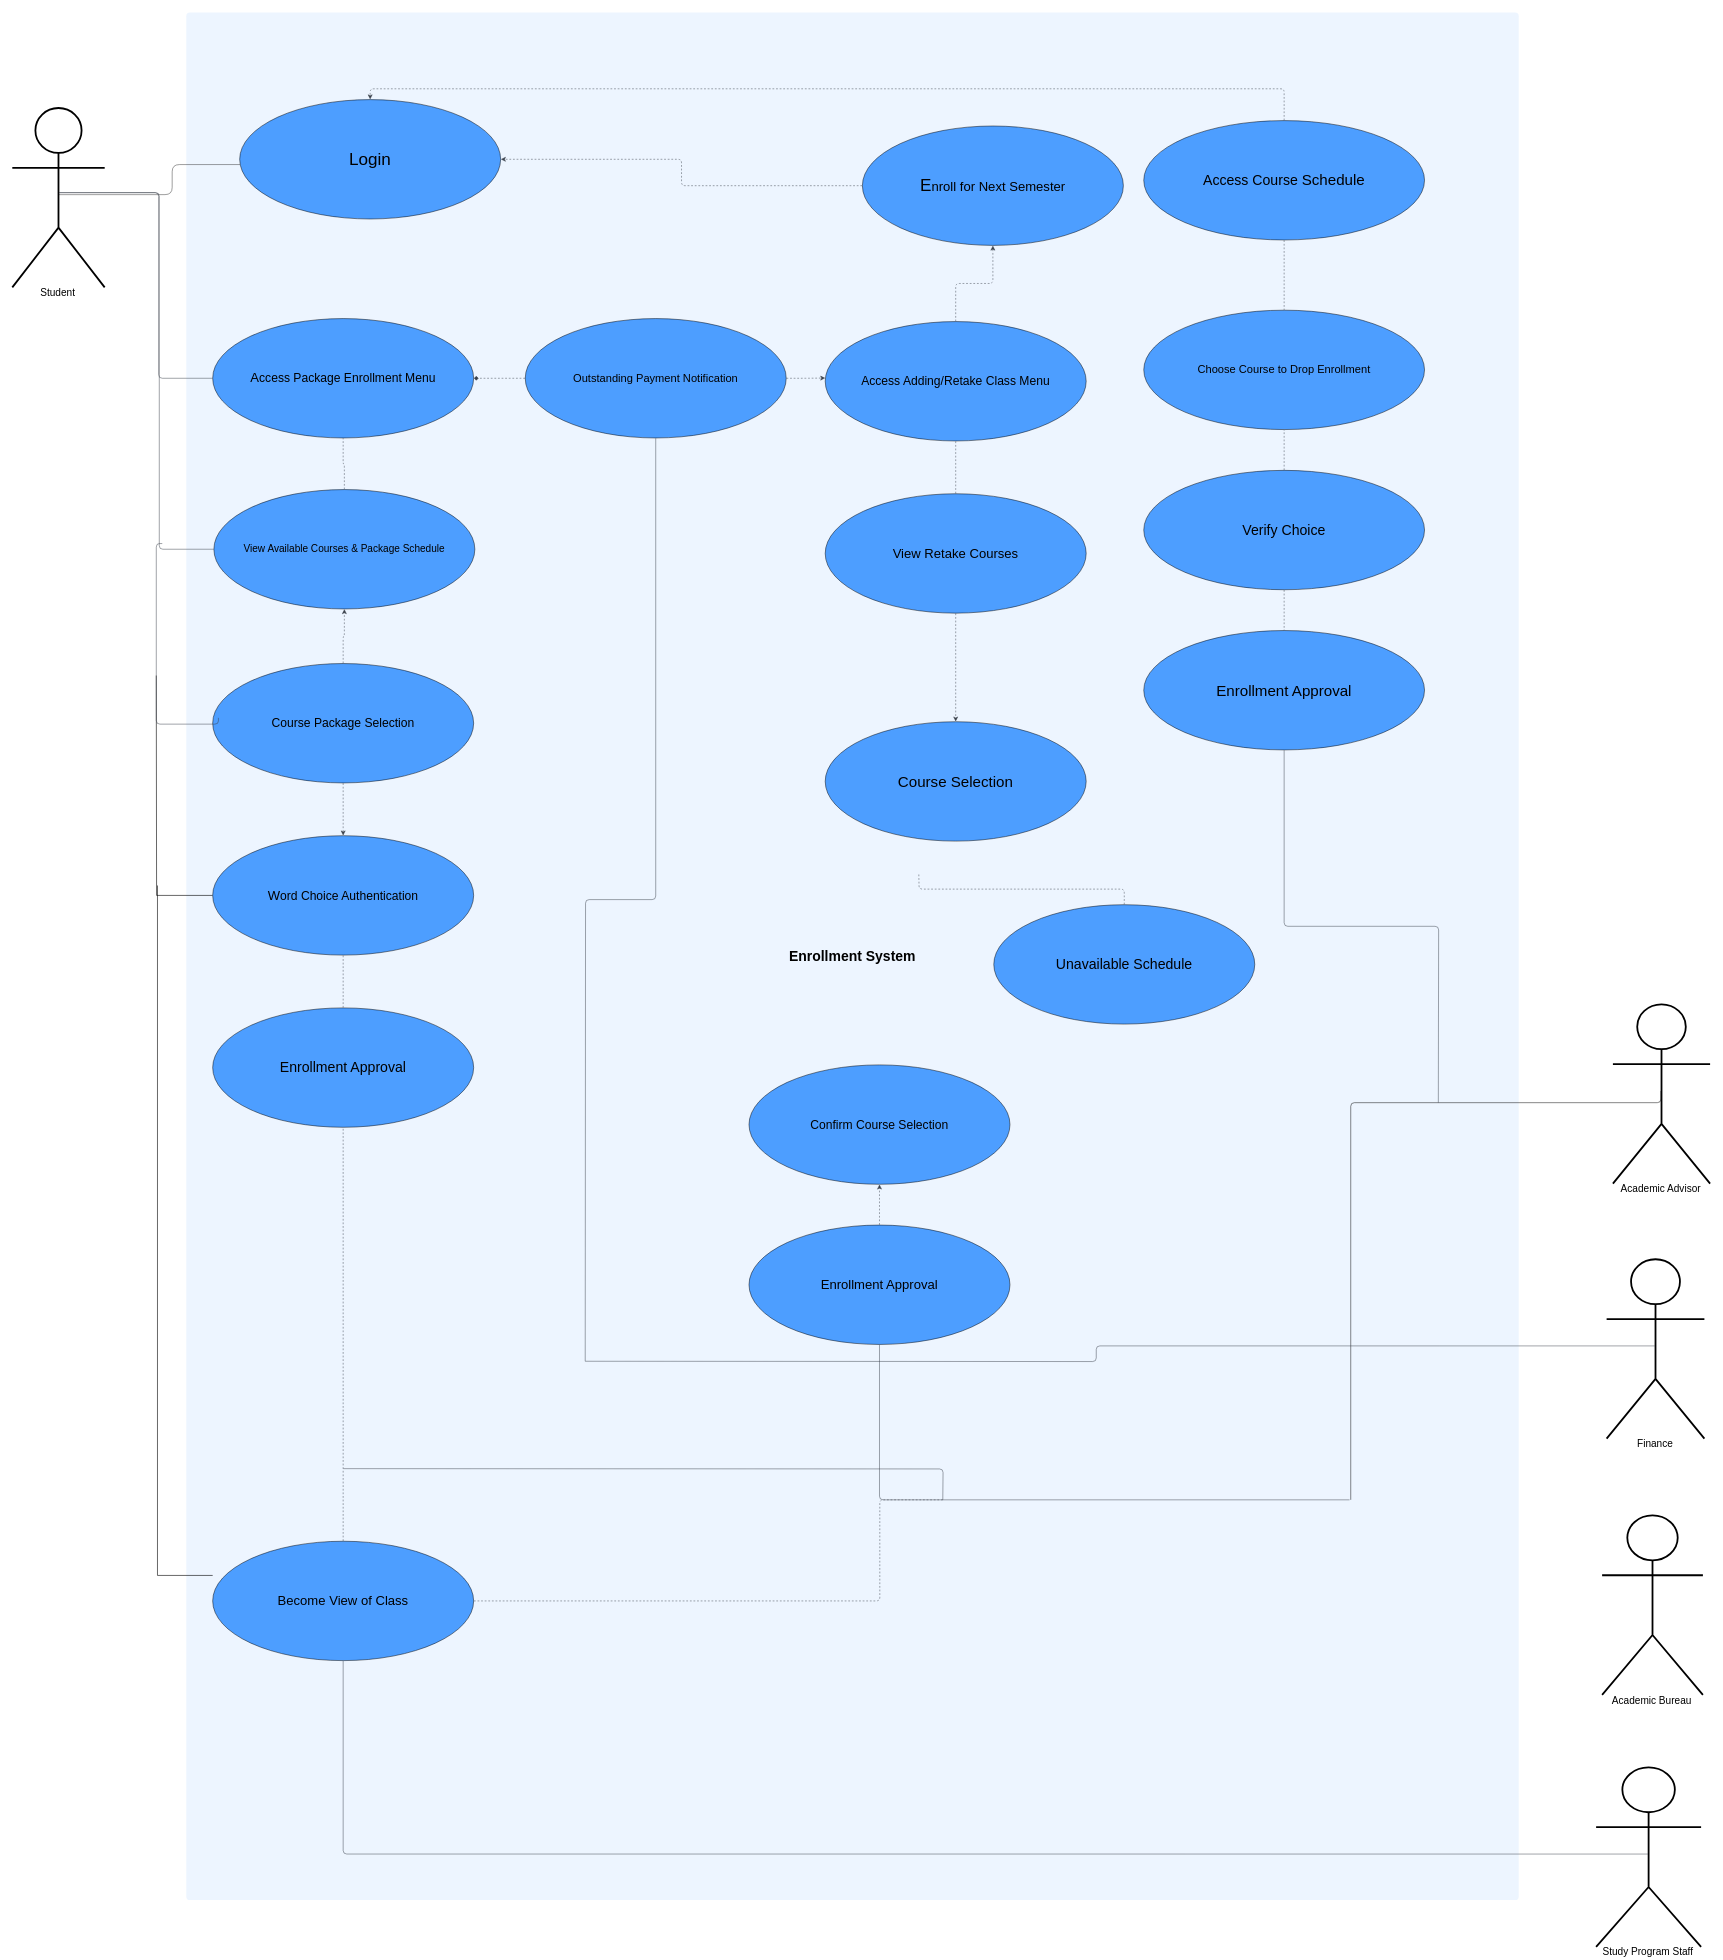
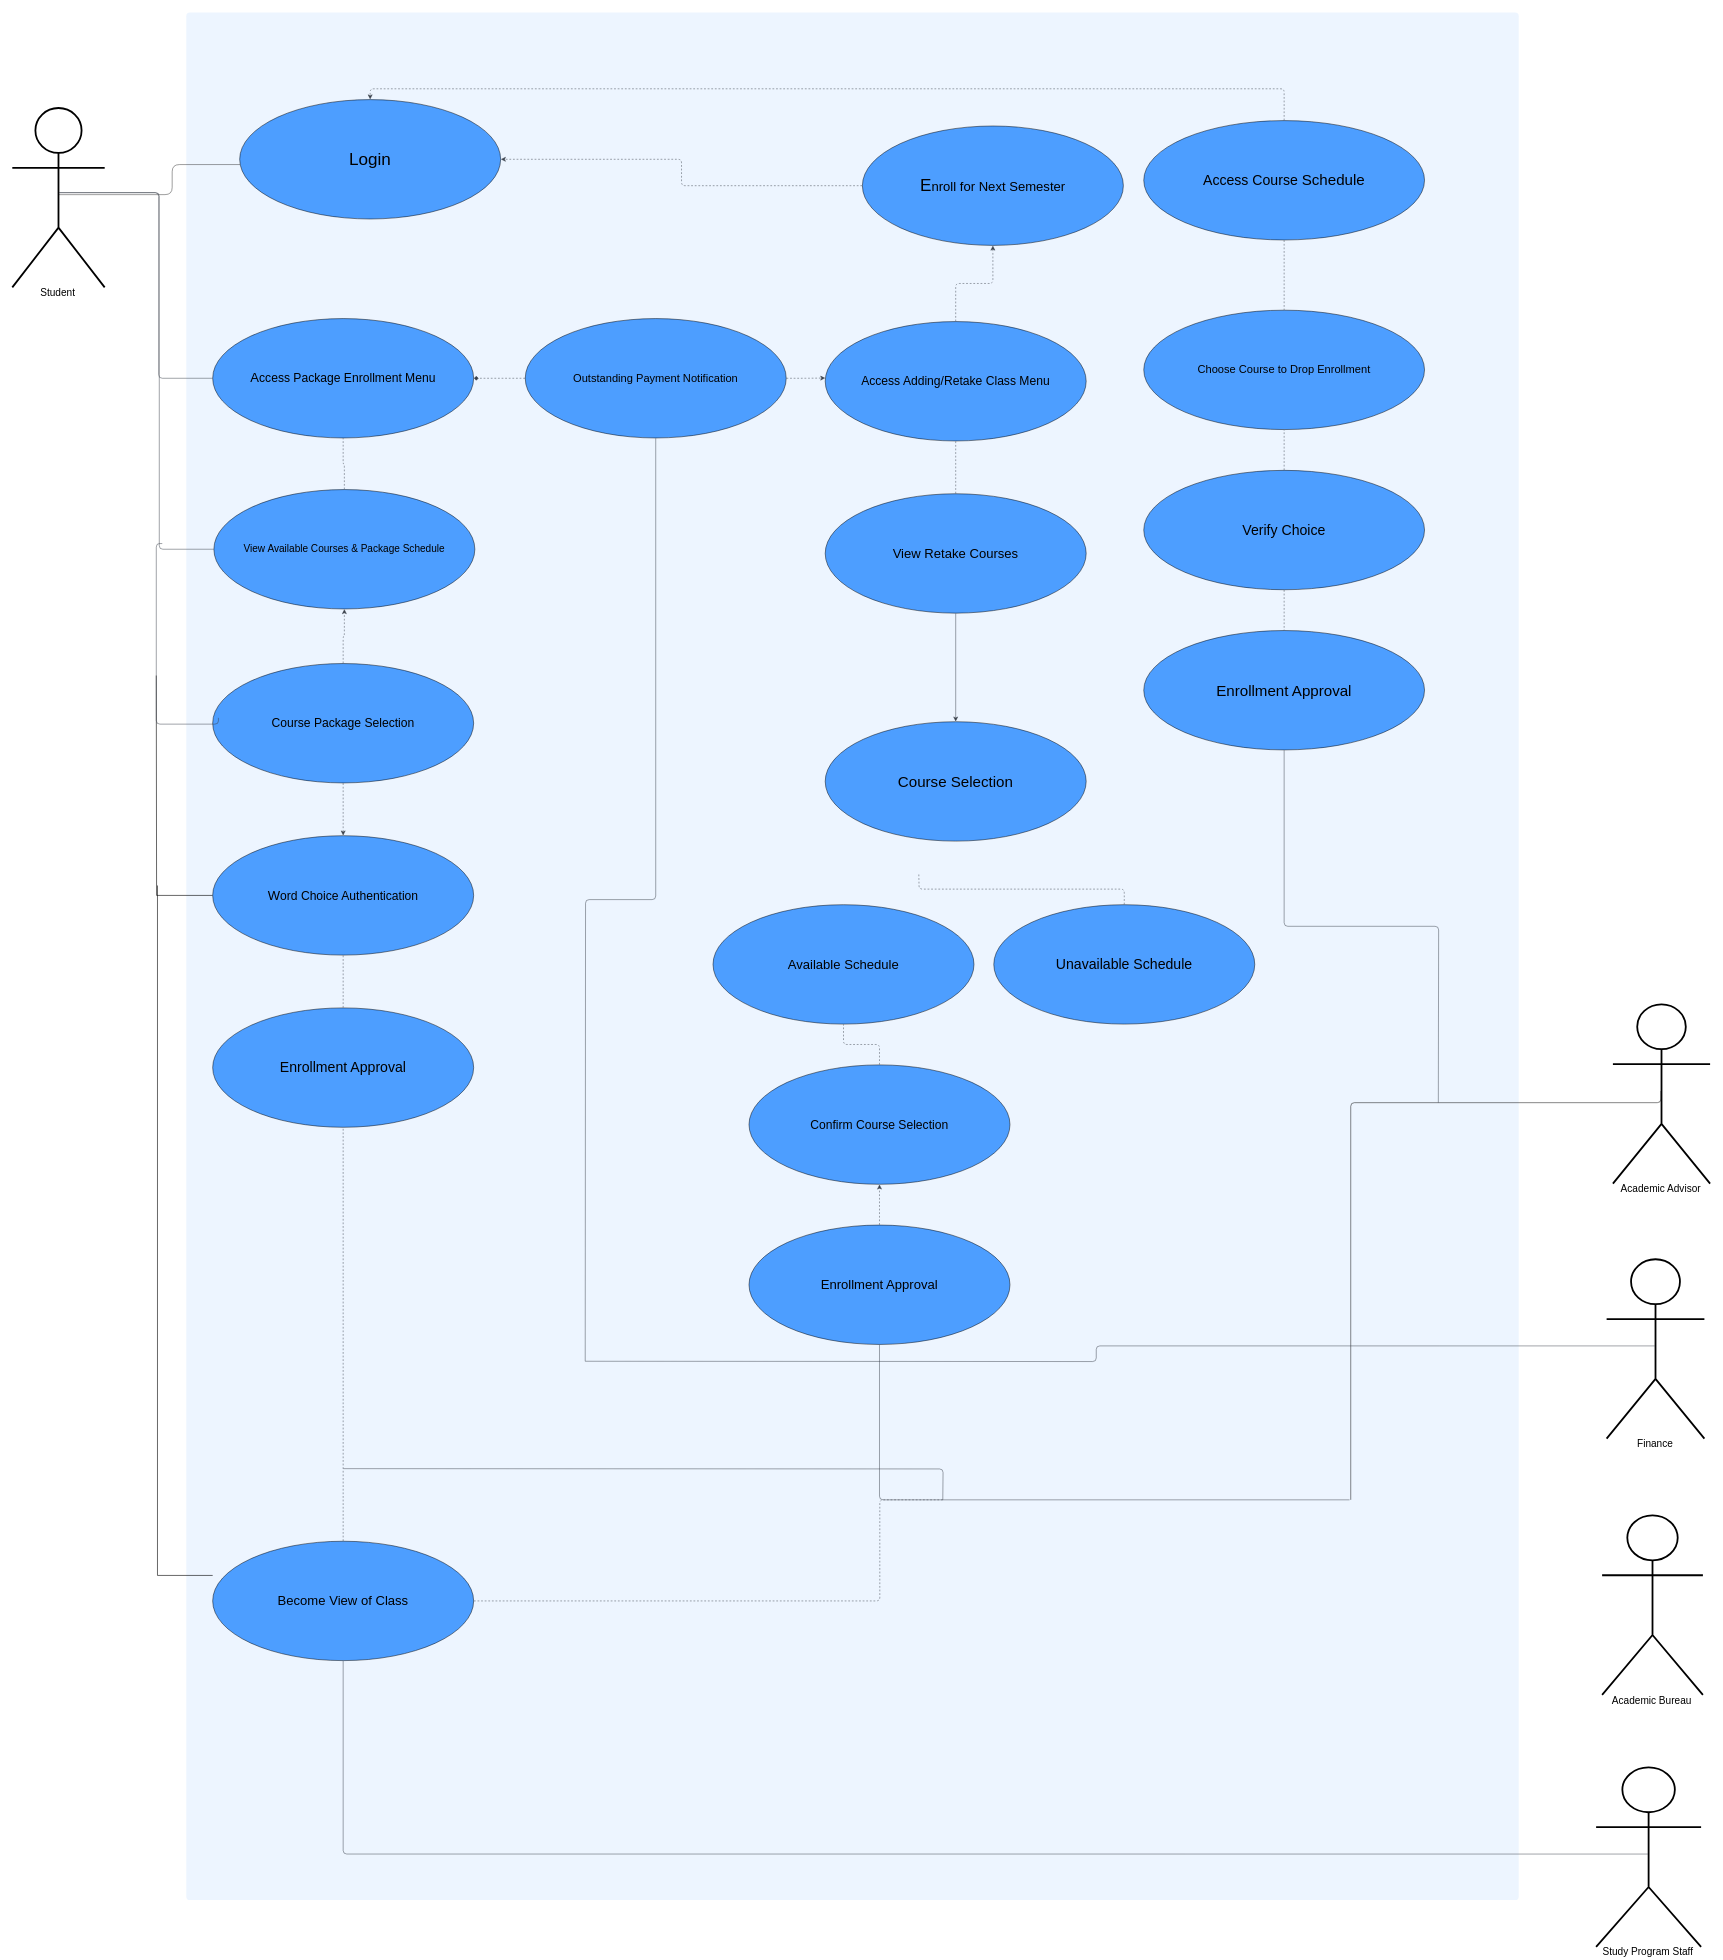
edge "View Retake Courses" -> "Course Selection": style dashed -> solid
node "Available Schedule": added
edge "Available Schedule" -- "Confirm Course Selection": added
